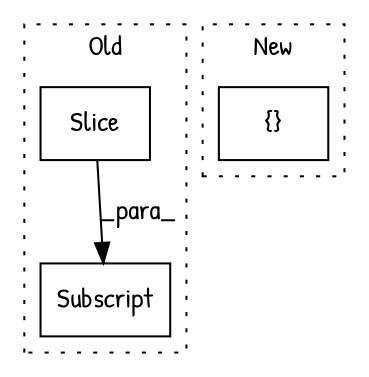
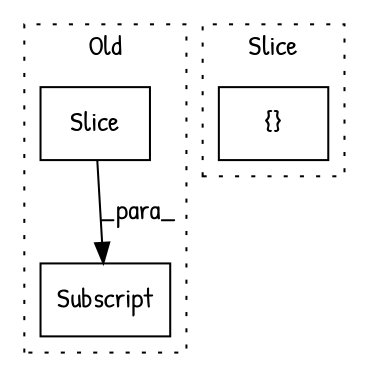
cluster "New": label "New" -> "Slice"
